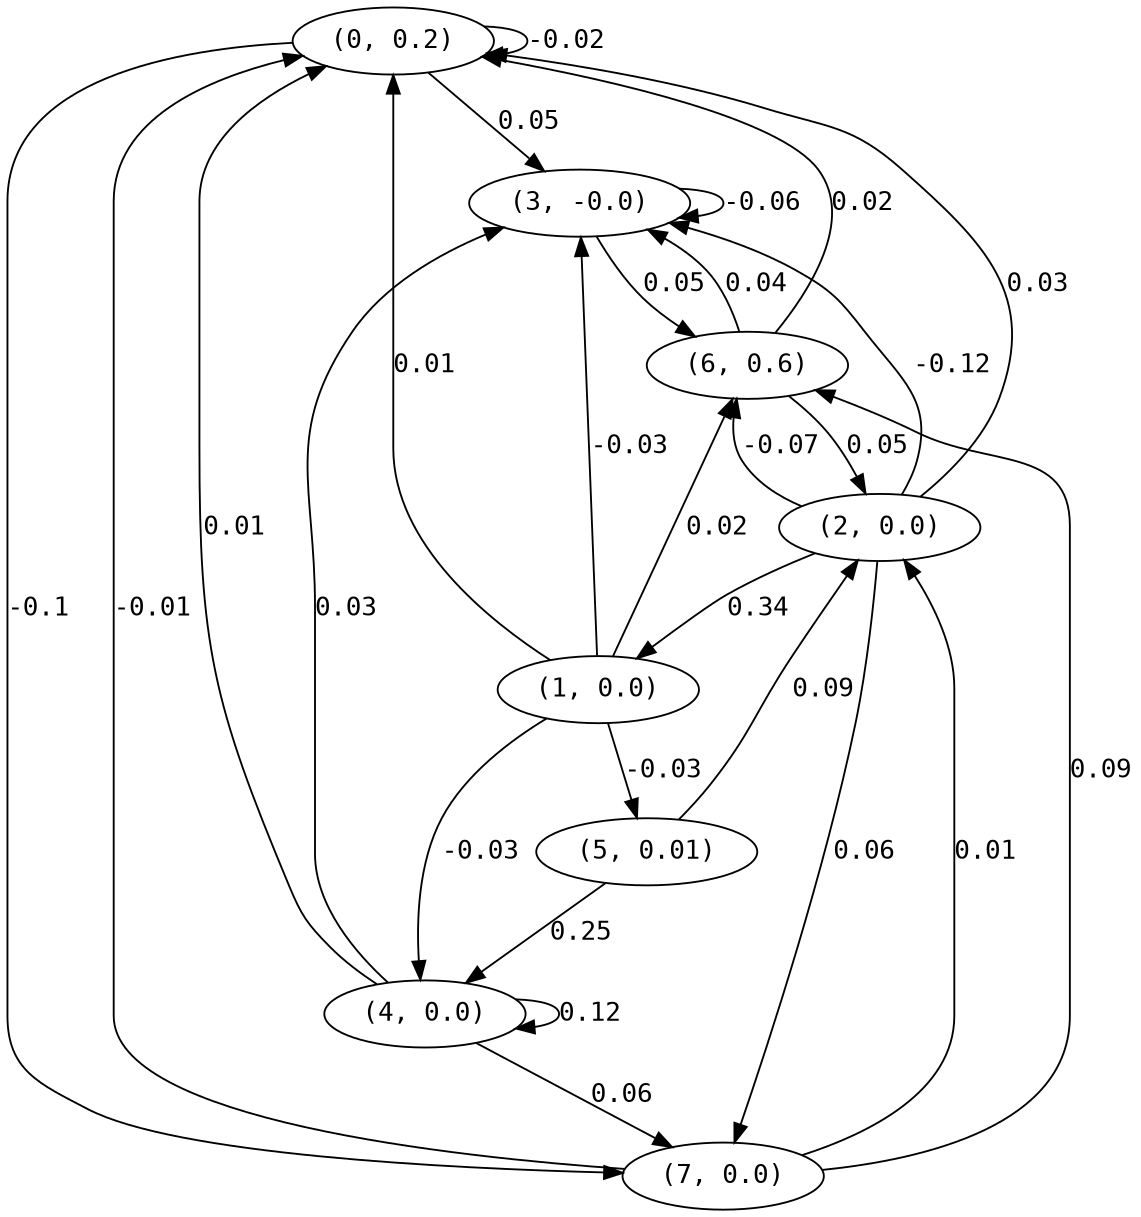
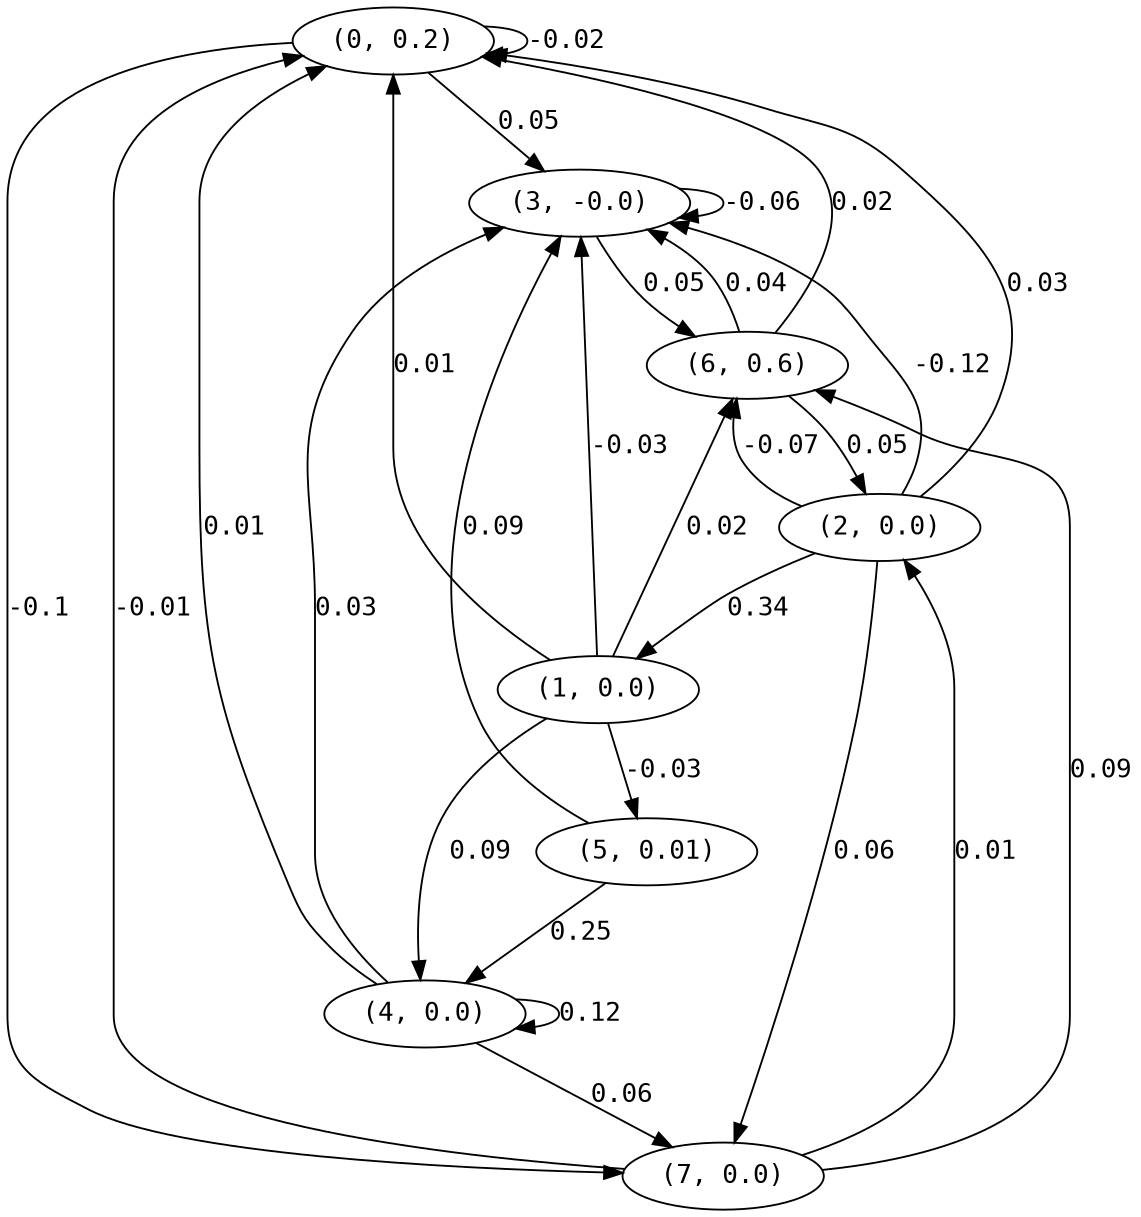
edge "(5, 0.01)" -> "(2, 0.0)": now "(5, 0.01)" -> "(3, -0.0)"
edge "(1, 0.0)" -> "(4, 0.0)": label "-0.03" -> "0.09"
